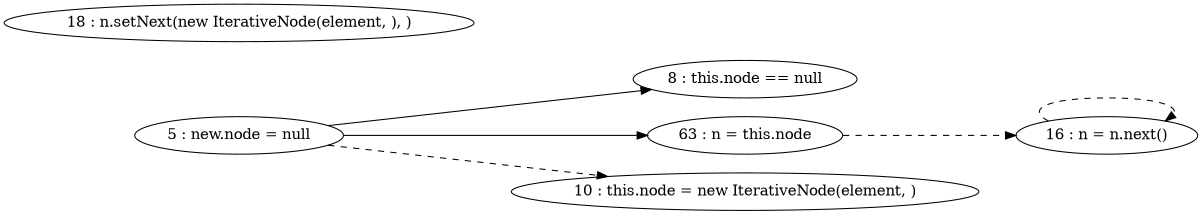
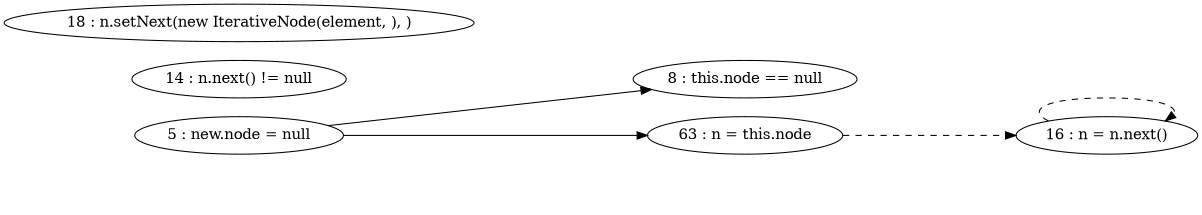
node "14 : n.next() != null": added
node "10 : this.node = new IterativeNode(element, )": removed
